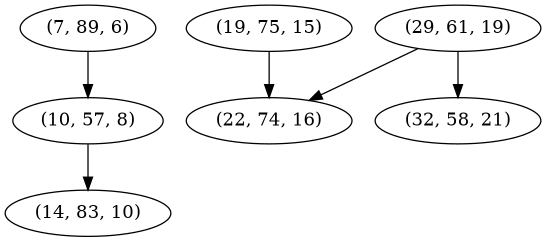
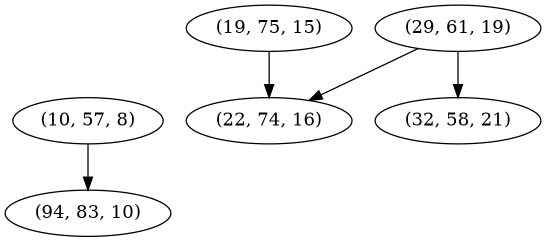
node "(7, 89, 6)": removed
node "(14, 83, 10)": label "(14, 83, 10)" -> "(94, 83, 10)"
